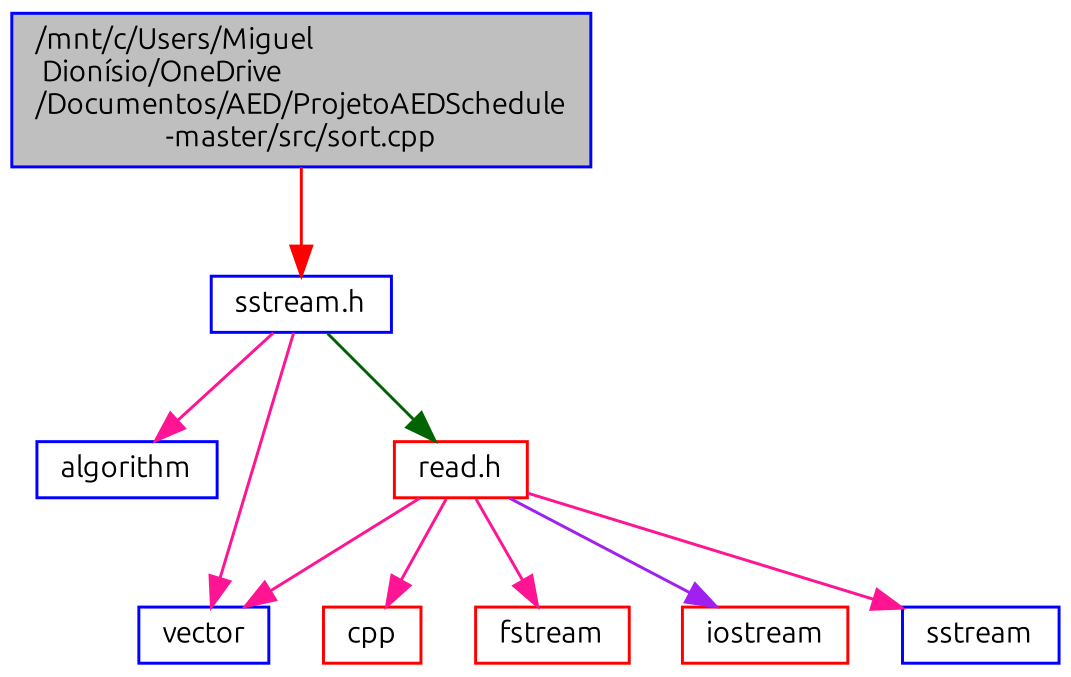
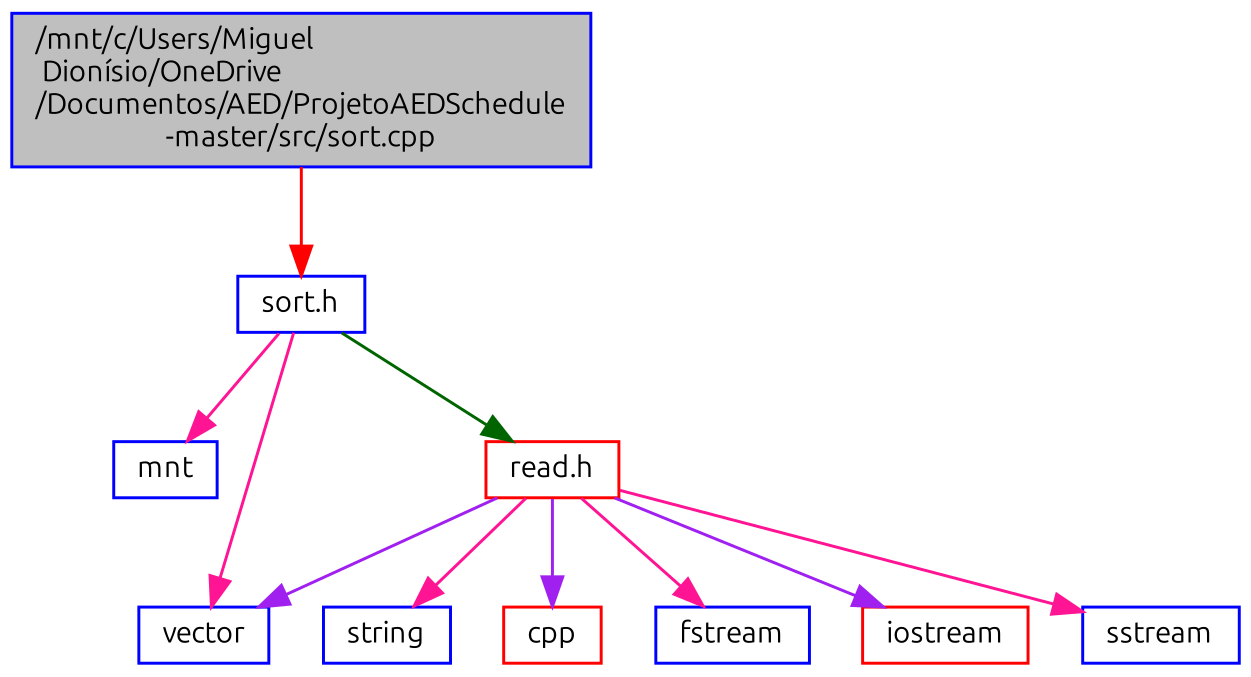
node "sstream.h": label "sstream.h" -> "sort.h"
node "algorithm": label "algorithm" -> "mnt"
edge "read.h" -> "cpp": color deeppink -> purple
edge "read.h" -> "vector": color deeppink -> purple
node "string": added
node "fstream": color red -> blue
